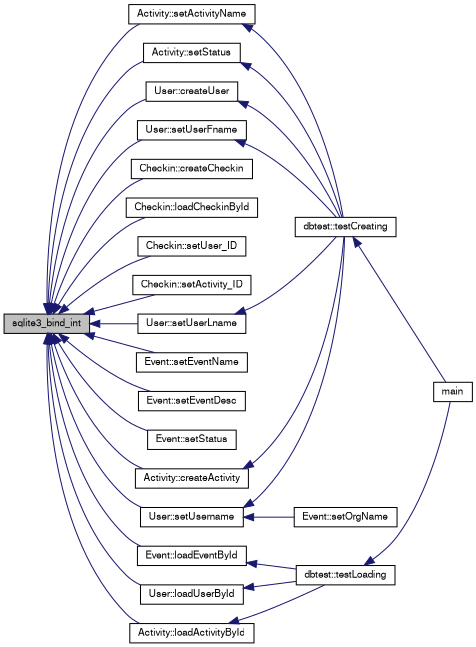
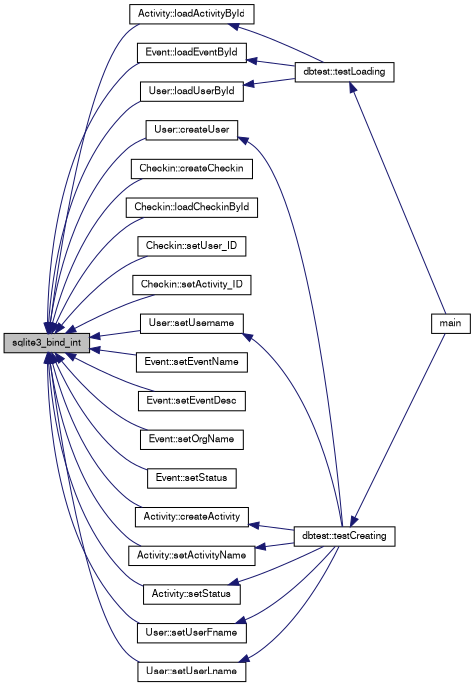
edge "Event::setOrgName" -> "User::setUsername": now "Event::setOrgName" -> "sqlite3_bind_int"
